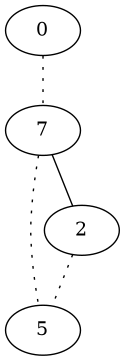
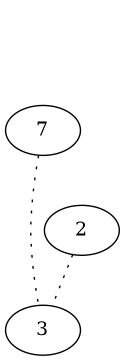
node "0": removed
edge "7" -- "2": removed
node "5": label "5" -> "3"
